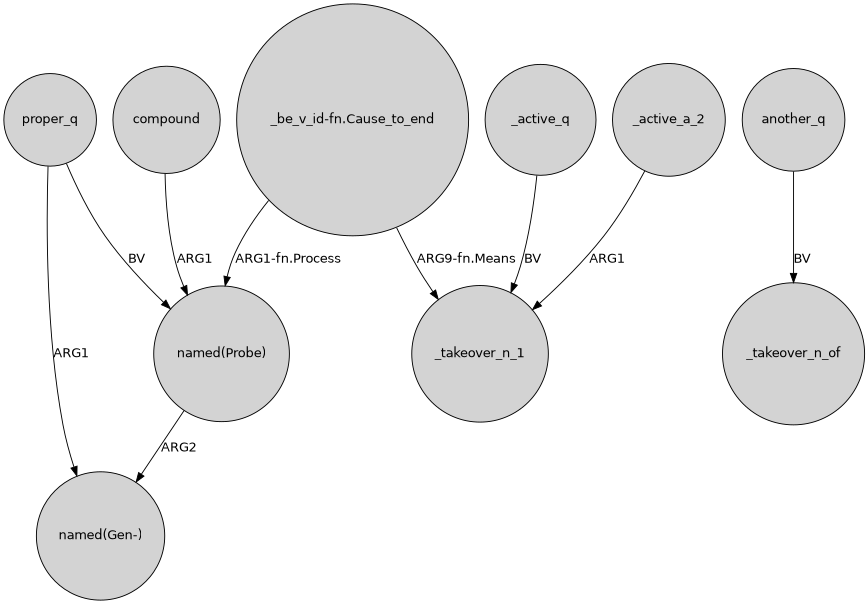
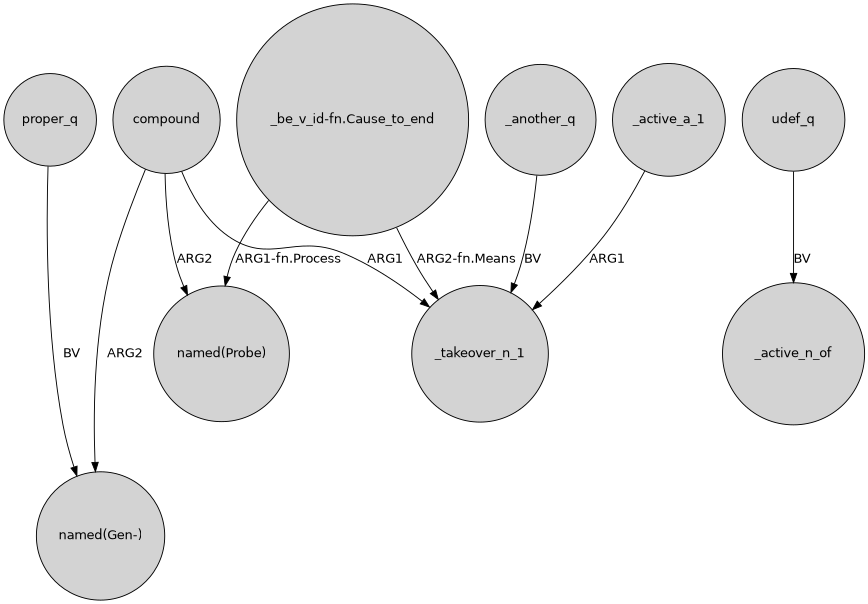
node "_active_q": label "_active_q" -> "_another_q"
node "_active_a_2": label "_active_a_2" -> "_active_a_1"
node "another_q": label "another_q" -> "udef_q"
edge "proper_q" -> "named(Probe)": removed, label "BV"
edge "compound" -> "_takeover_n_1": added, label "ARG1"
edge "compound" -> "named(Probe)": label "ARG1" -> "ARG2"
edge "_be_v_id-fn.Cause_to_end" -> "_takeover_n_1": label "ARG9-fn.Means" -> "ARG2-fn.Means"
edge "proper_q" -> "named(Gen-)": label "ARG1" -> "BV"
node "_takeover_n_of": label "_takeover_n_of" -> "_active_n_of"
edge "named(Probe)" -> "named(Gen-)": now "compound" -> "named(Gen-)"
